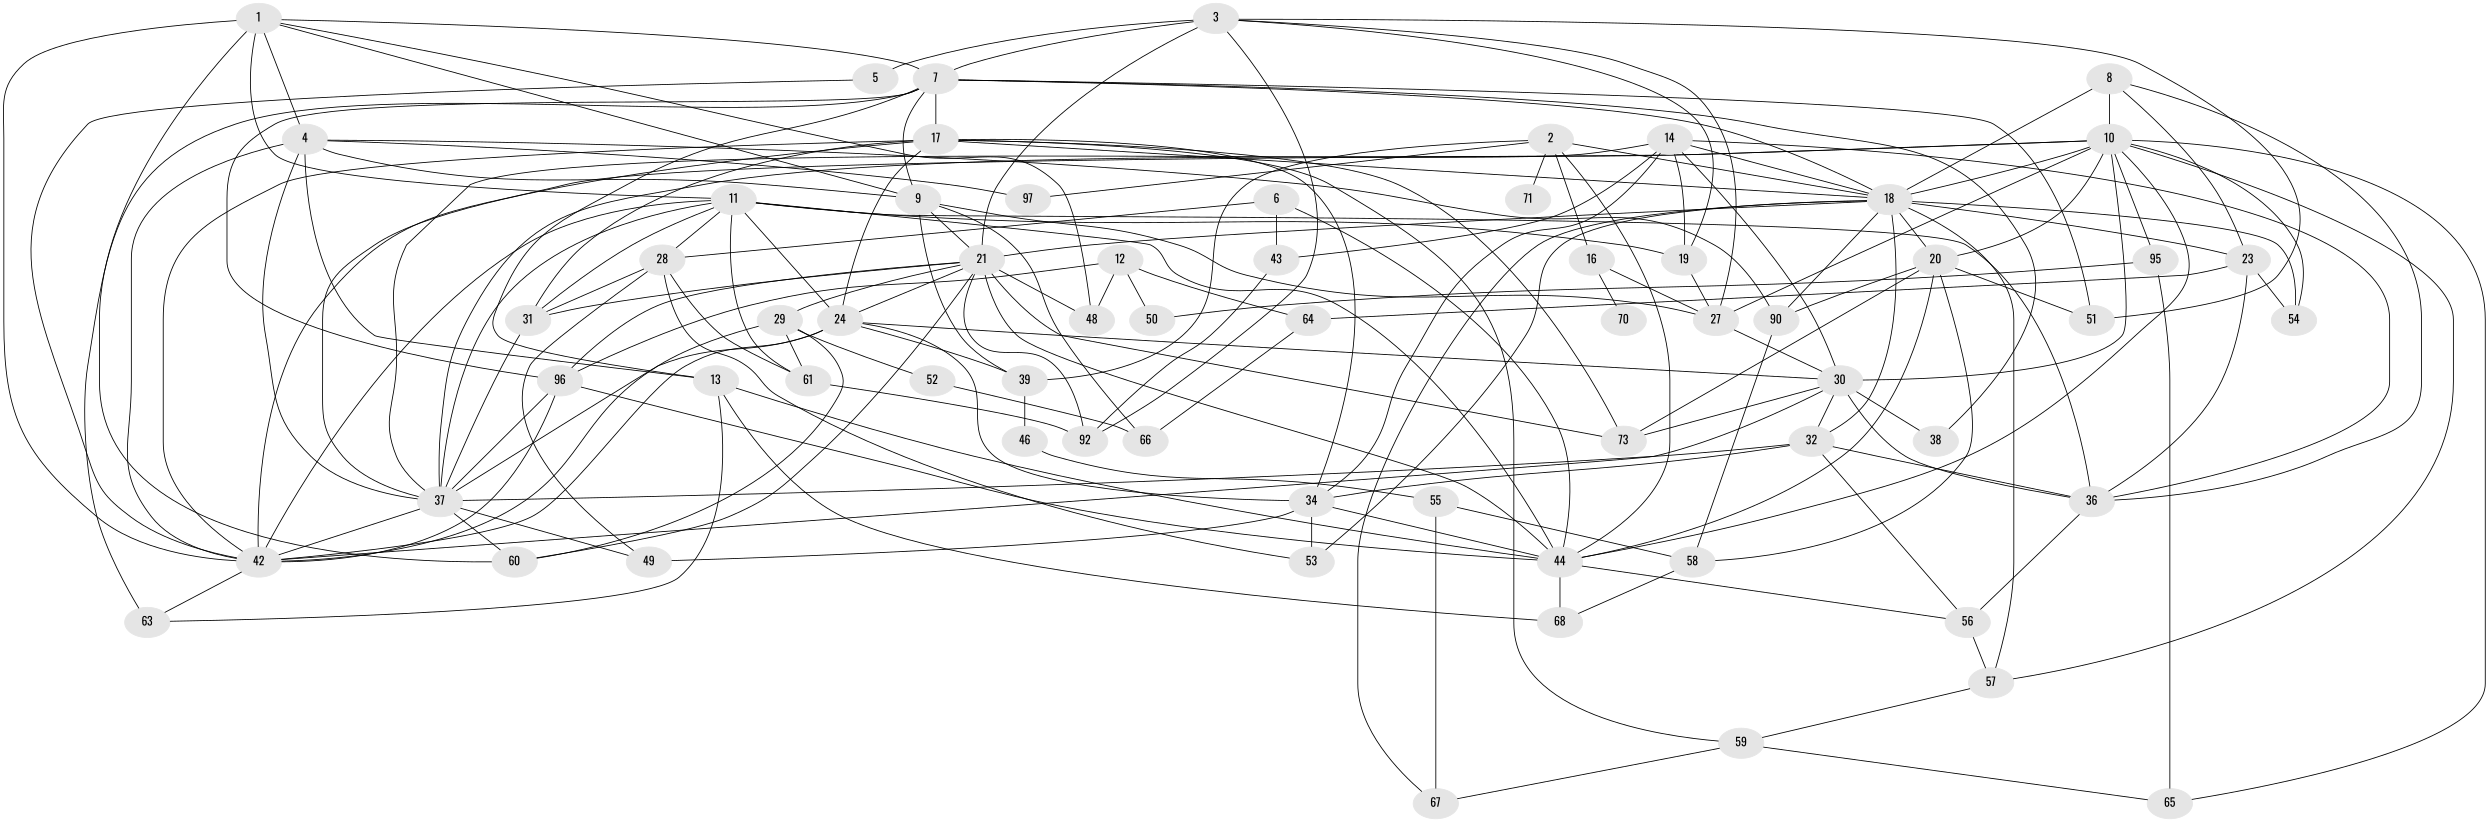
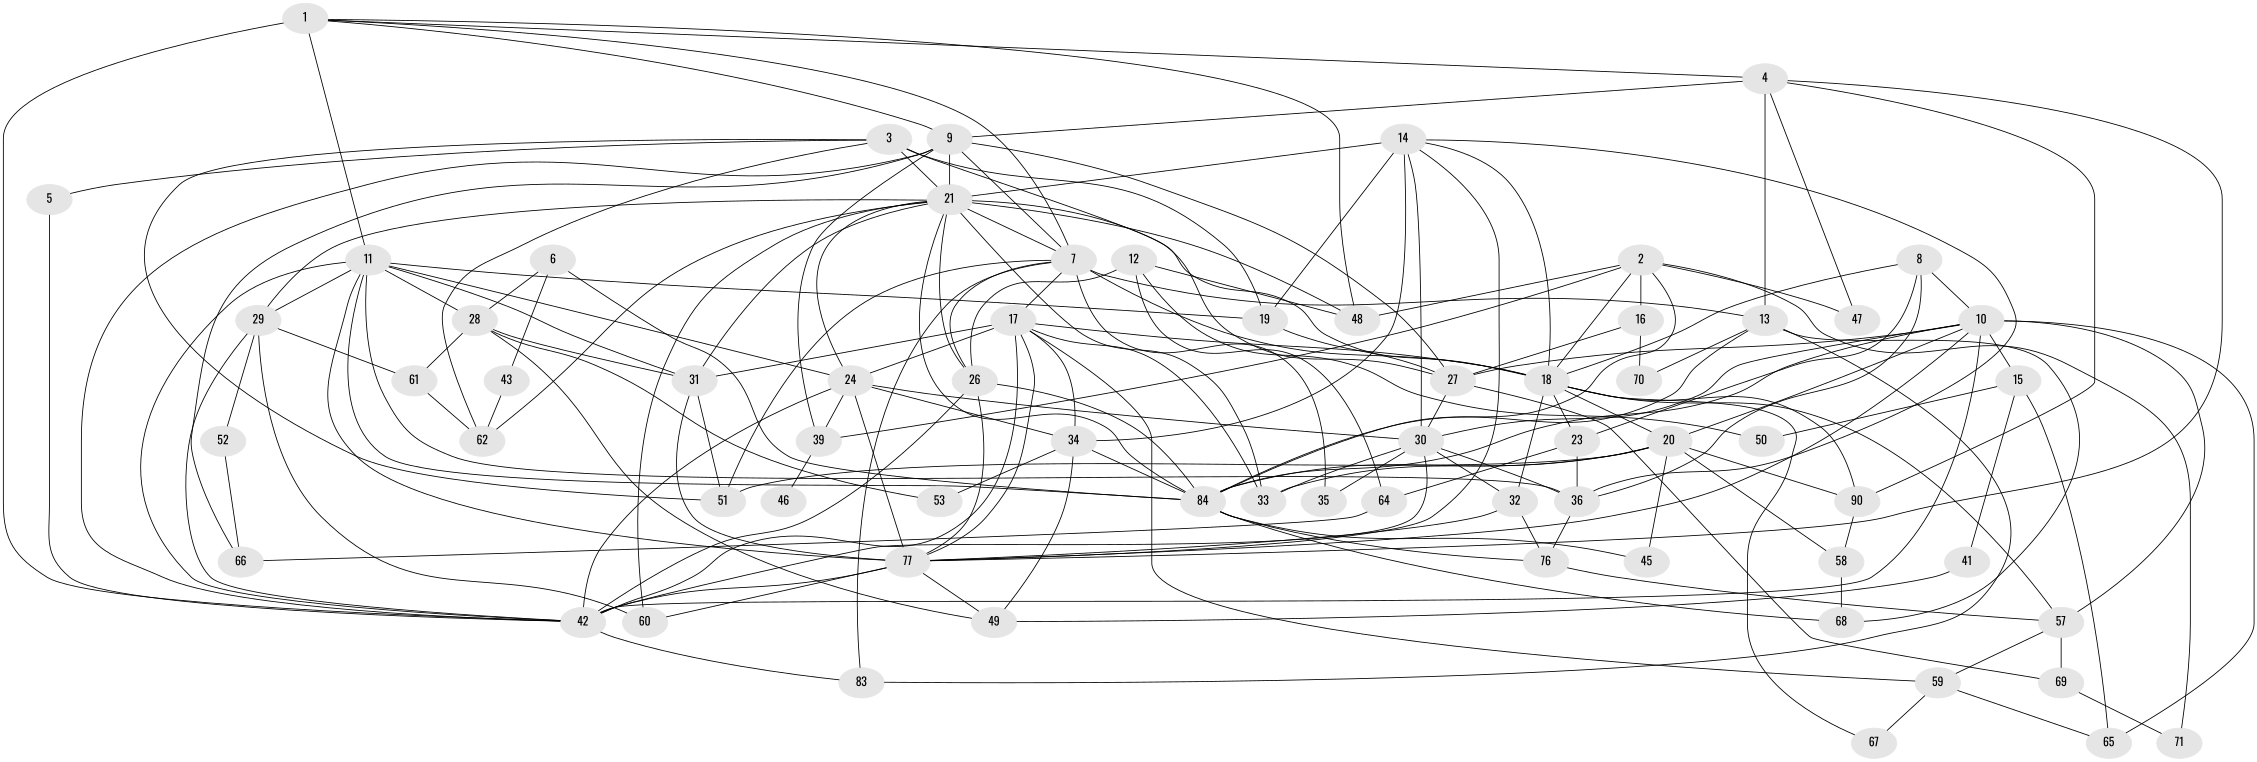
edge "3" -- "7": now "21" -- "7"
edge "10" -- "18": removed
node "97": label "97" -> "47"
edge "14" -- "43": now "14" -- "21"
node "95": label "95" -> "15"
edge "18" -- "53": removed
edge "2" -- "48": added
edge "11" -- "61": now "11" -- "29"
node "54": removed
edge "4" -- "42": now "9" -- "42"
edge "13" -- "70": added
node "96": label "96" -> "26"
edge "1" -- "60": removed
edge "31" -- "51": added
node "92": label "92" -> "62"
node "73": label "73" -> "33"
node "38": label "38" -> "35"
edge "32" -- "36": removed
edge "32" -- "34": removed
node "37": label "37" -> "77"
node "55": removed
node "44": label "44" -> "84"
node "45": added
node "41": added
node "63": label "63" -> "83"
node "56": label "56" -> "76"
node "69": added
